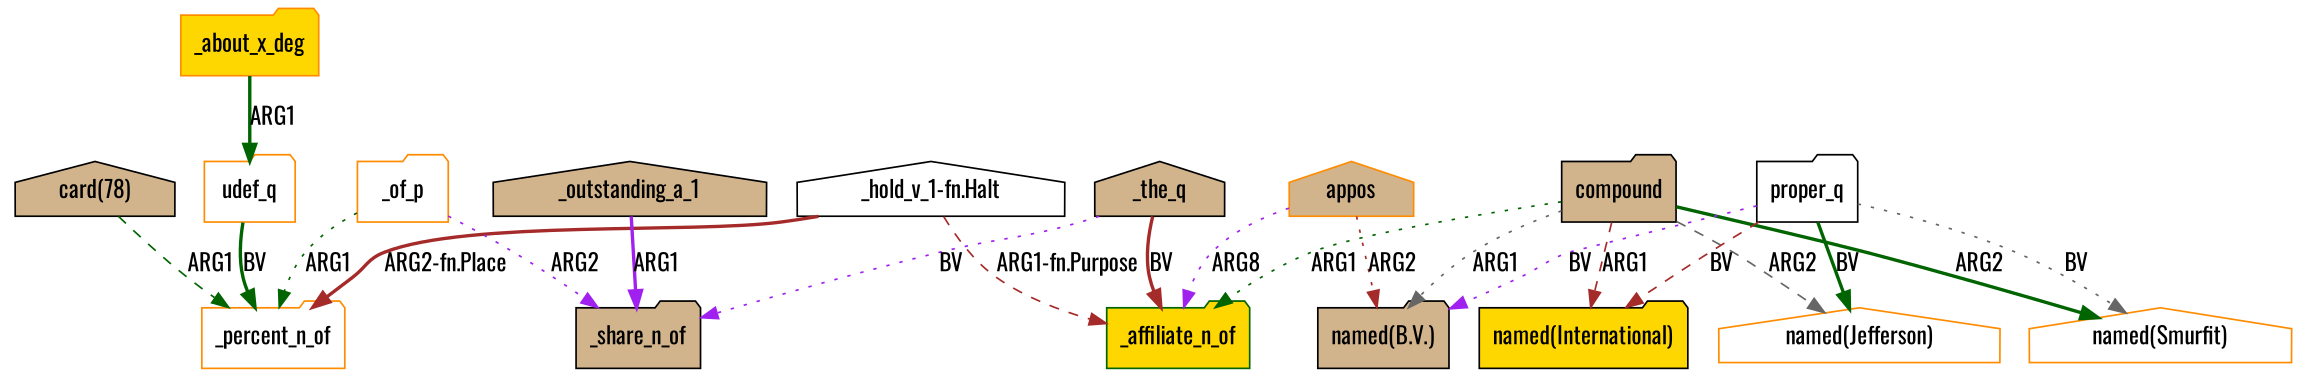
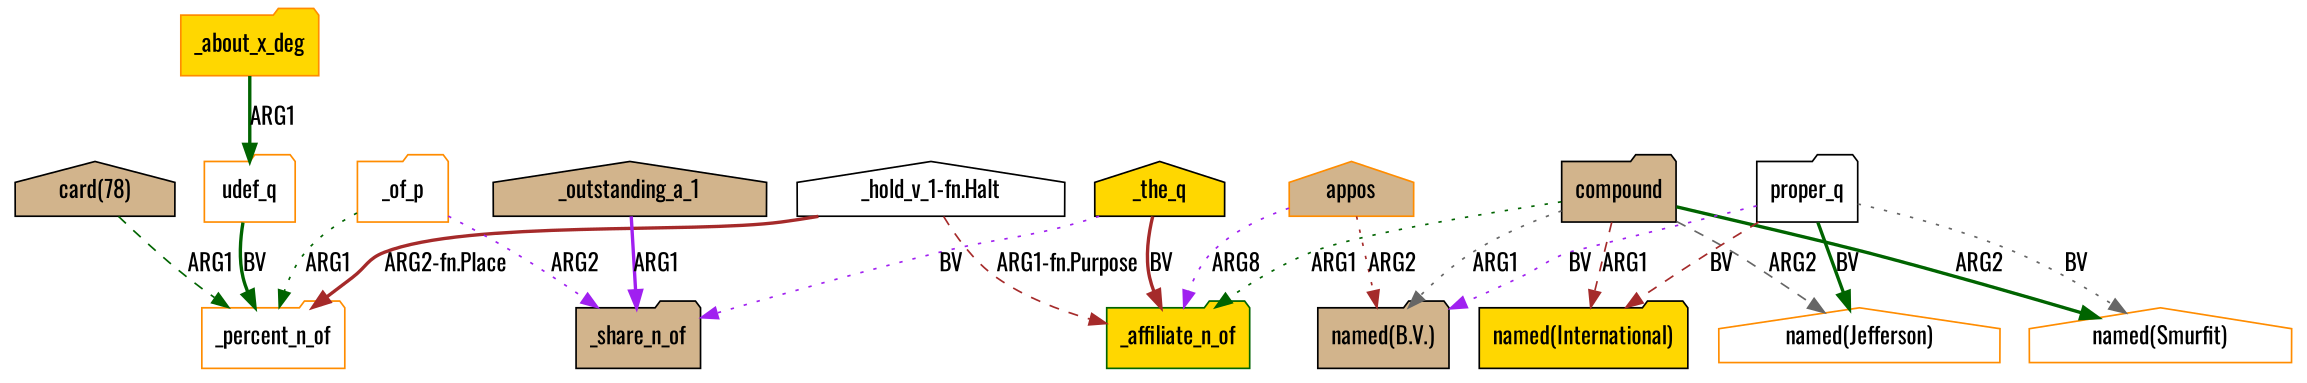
node "_the_q": fillcolor tan -> gold
